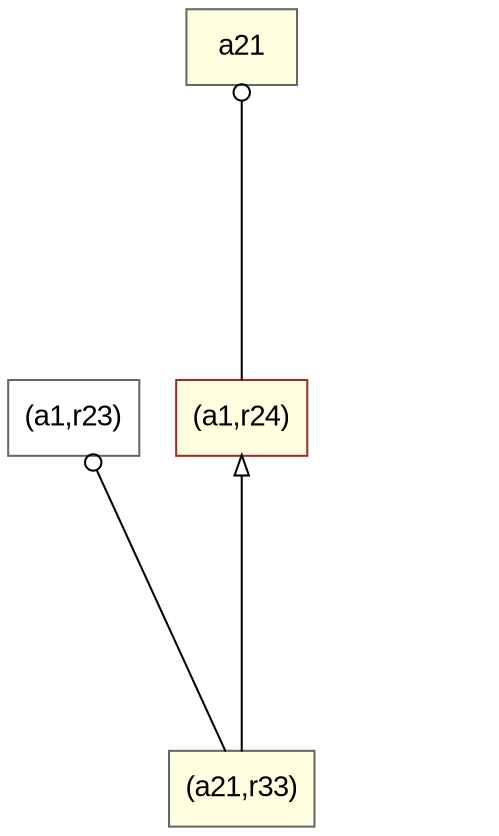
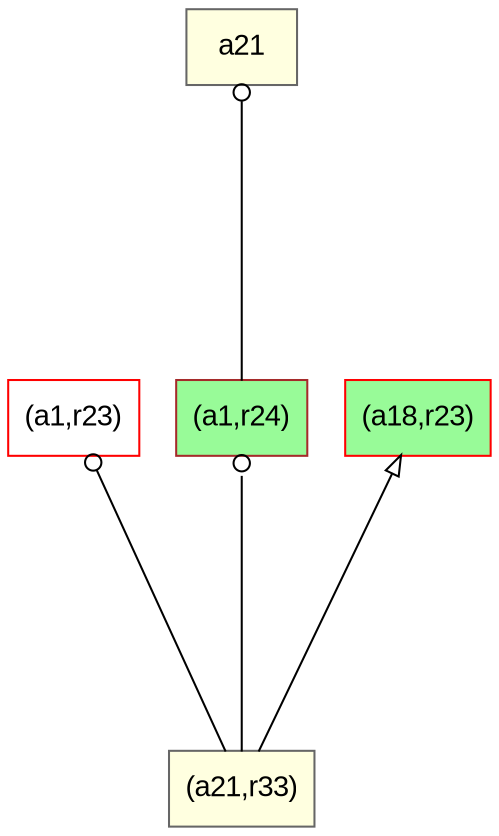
node "(a1,r23)": color gray40 -> red
node "(a1,r24)": fillcolor lightyellow -> palegreen
node "(a18,r23)": added
edge "(a21,r33)" -> "(a1,r24)": arrowhead onormal -> odot
